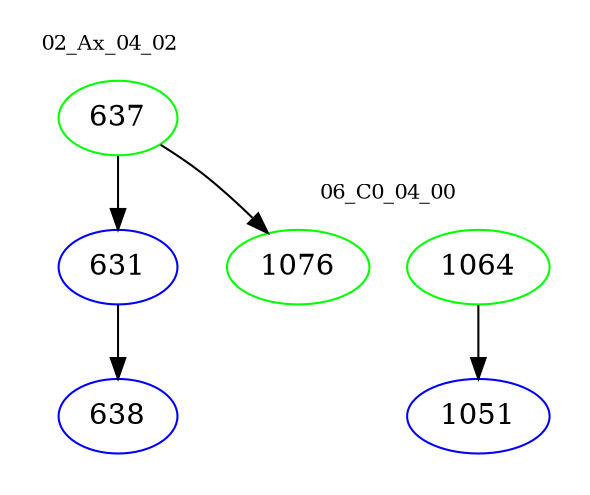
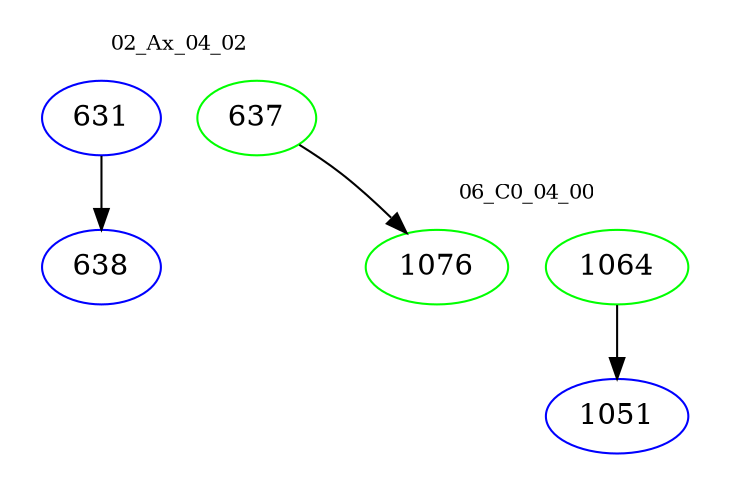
edge "637" -> "631": removed
